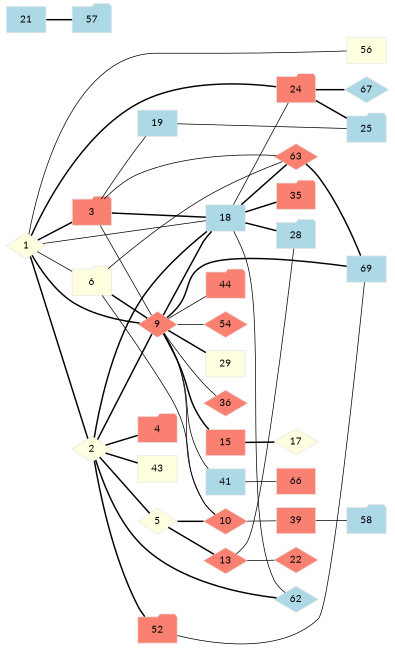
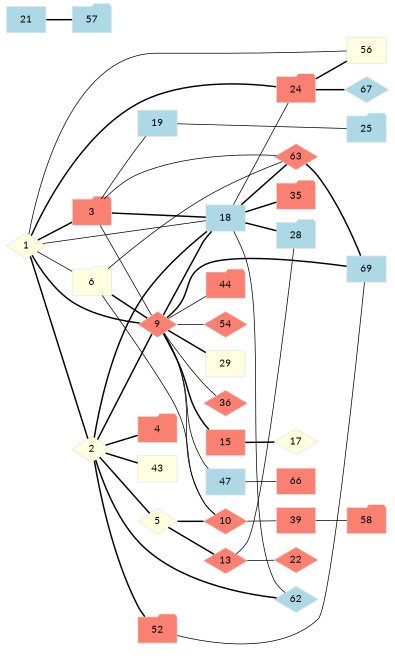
edge "24" -- "25": now "24" -- "56"
node "41": label "41" -> "47"
node "58": fillcolor lightblue -> salmon
